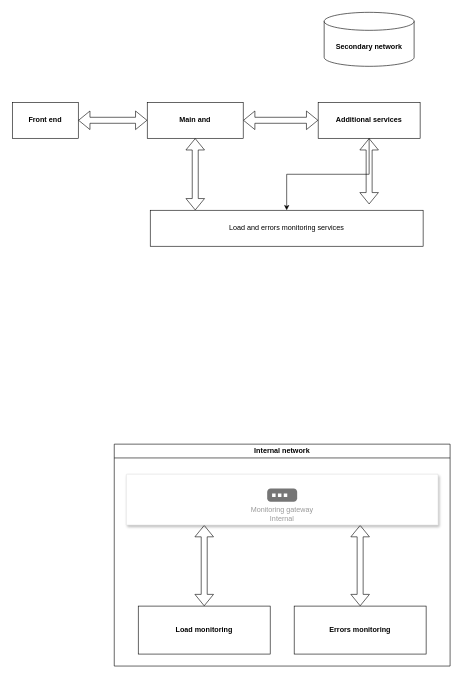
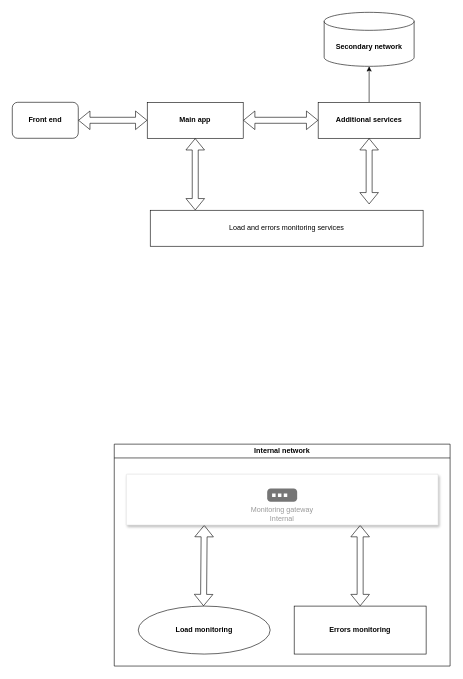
node "Front end": shape rectangle -> rounded rectangle
node "Main and": label "Main and" -> "Main app"
edge "Additional services" -> "Load and errors monitoring services": now "Additional services" -> "Secondary network"
node "Load monitoring": shape rectangle -> ellipse
